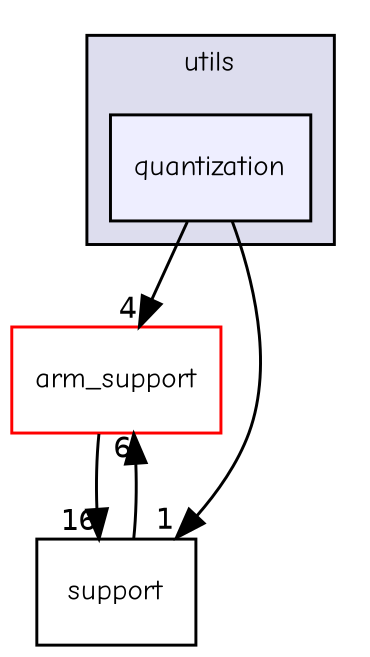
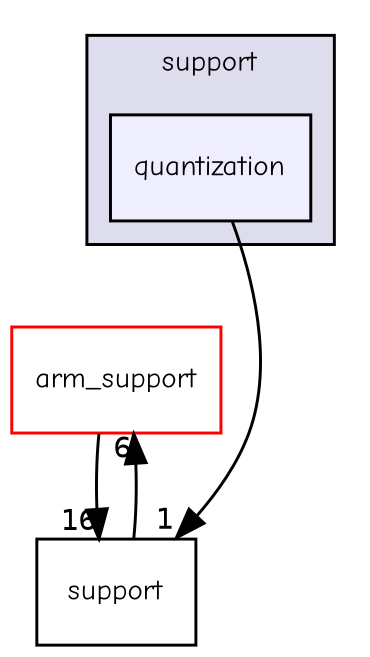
cluster "utils": label "utils" -> "support"
edge "quantization" -> "arm_support": removed
